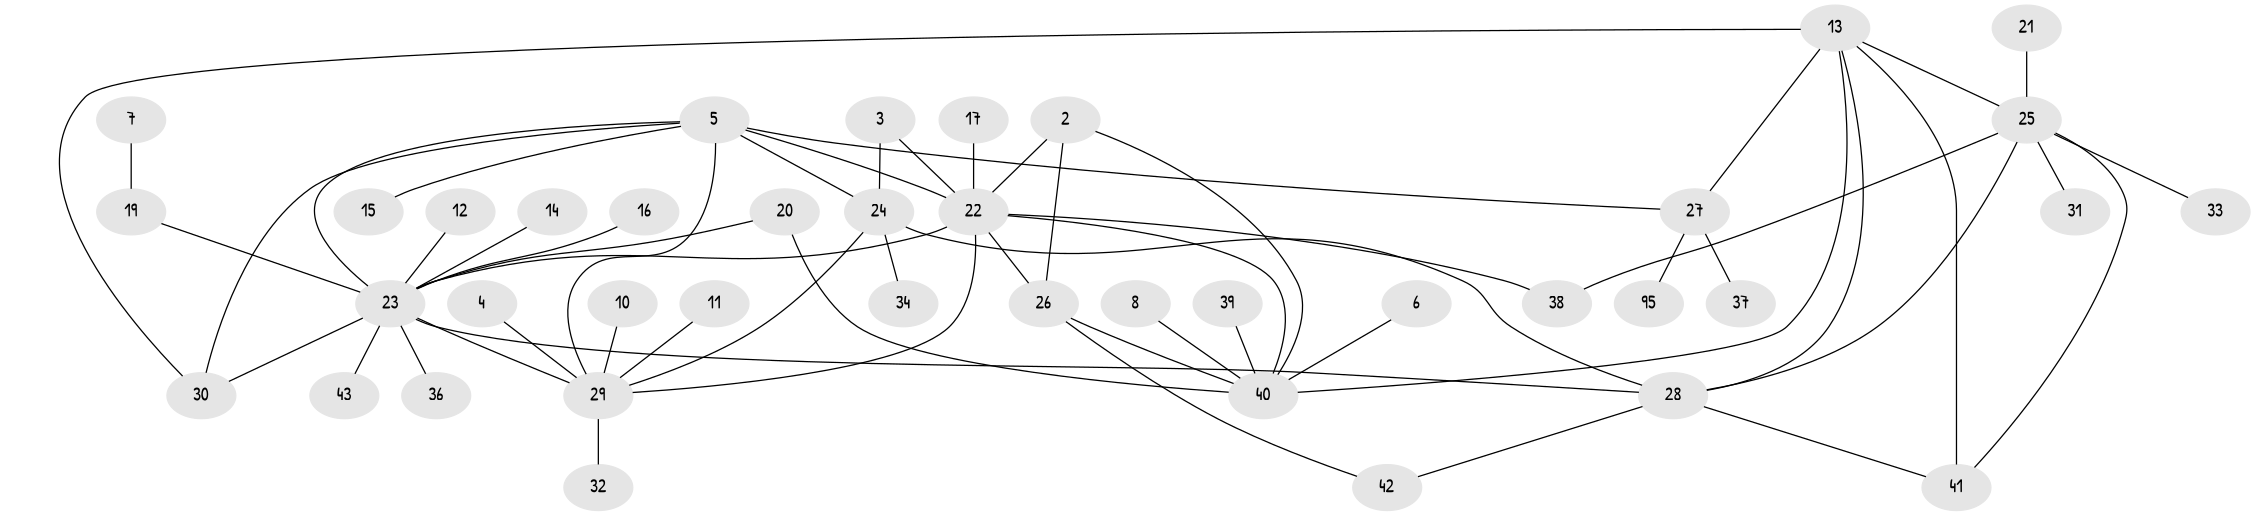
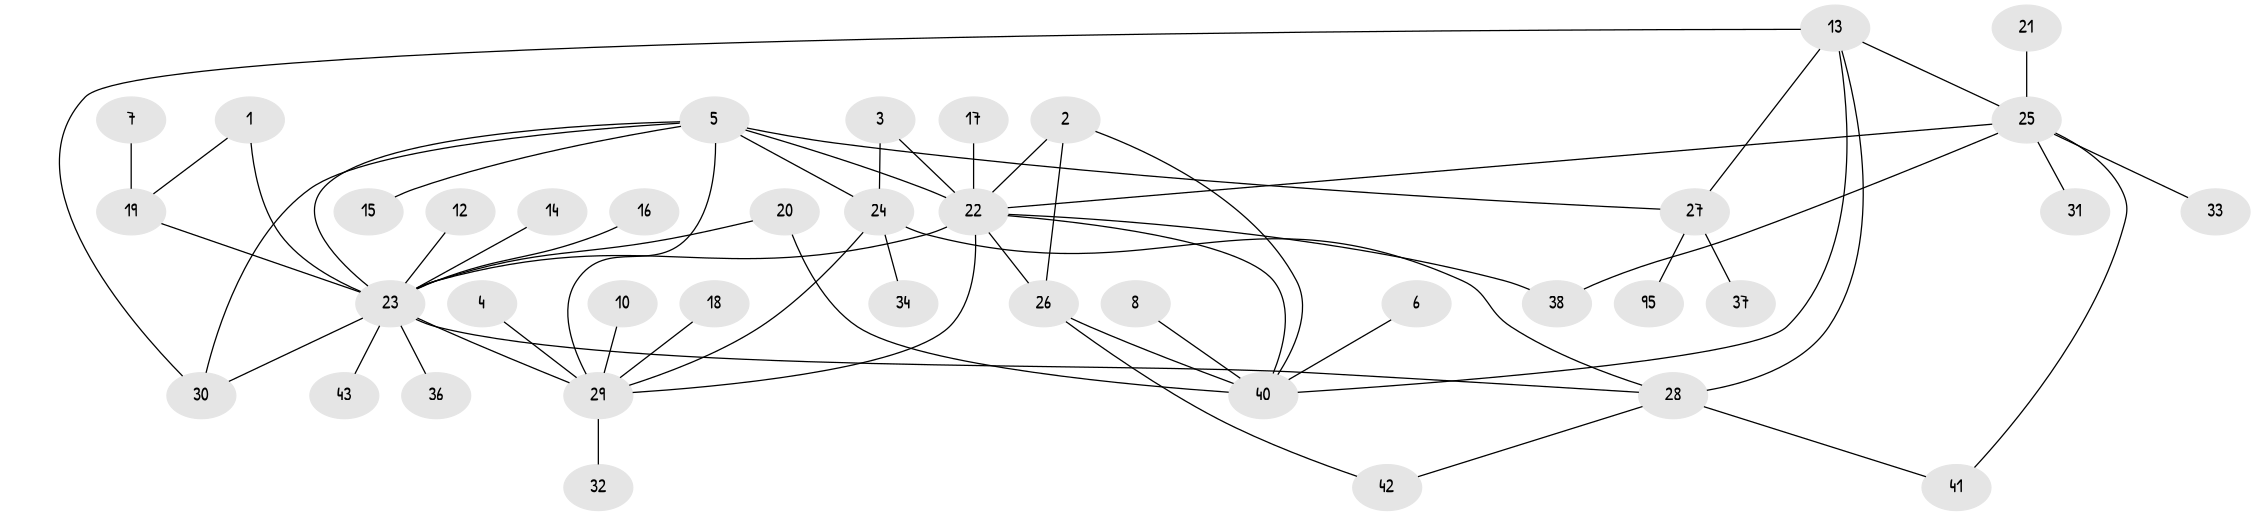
node "1": added
edge "13" -- "41": removed
node "11": label "11" -> "18"
node "39": removed
edge "25" -- "28": now "25" -- "22"
